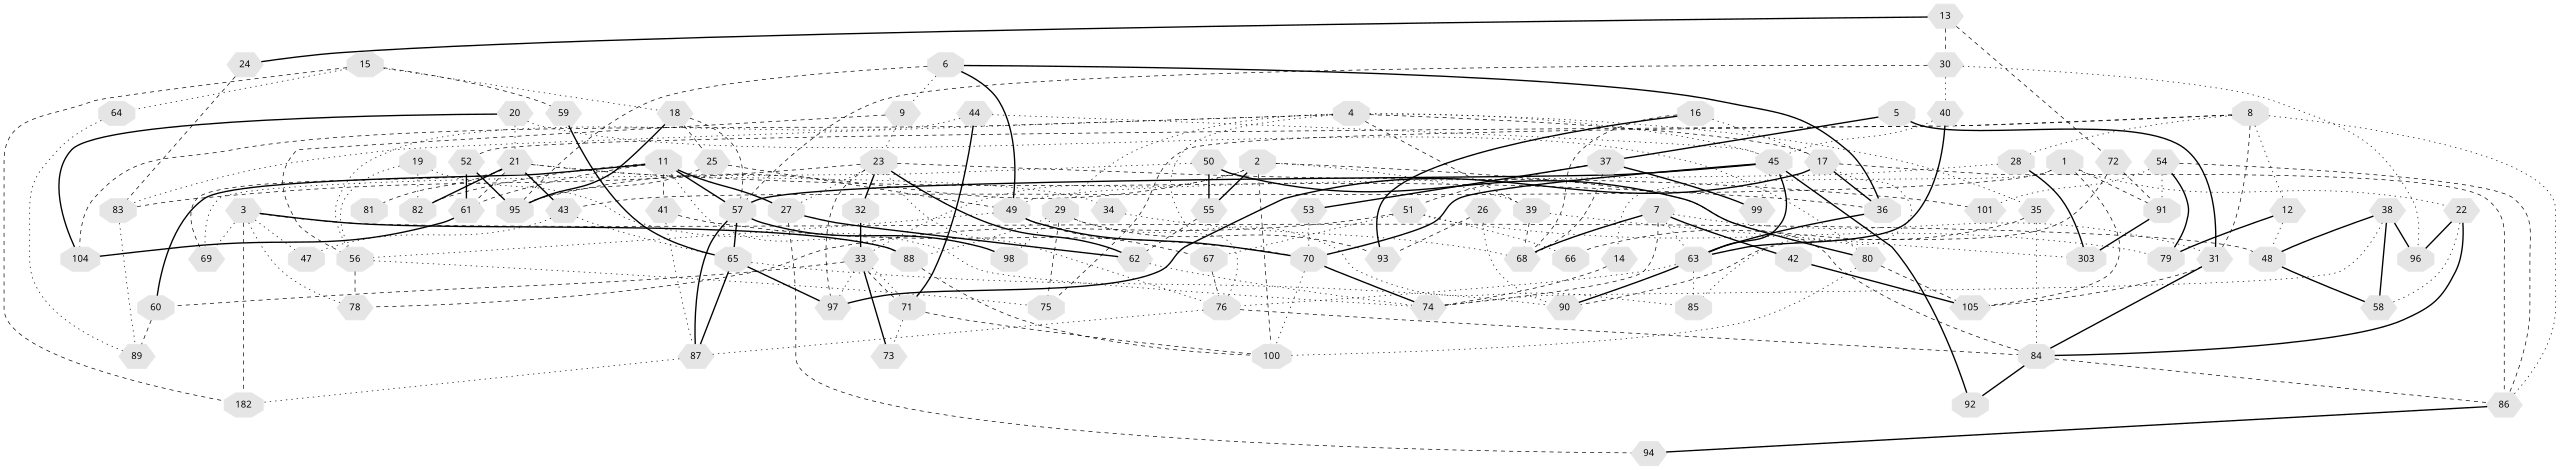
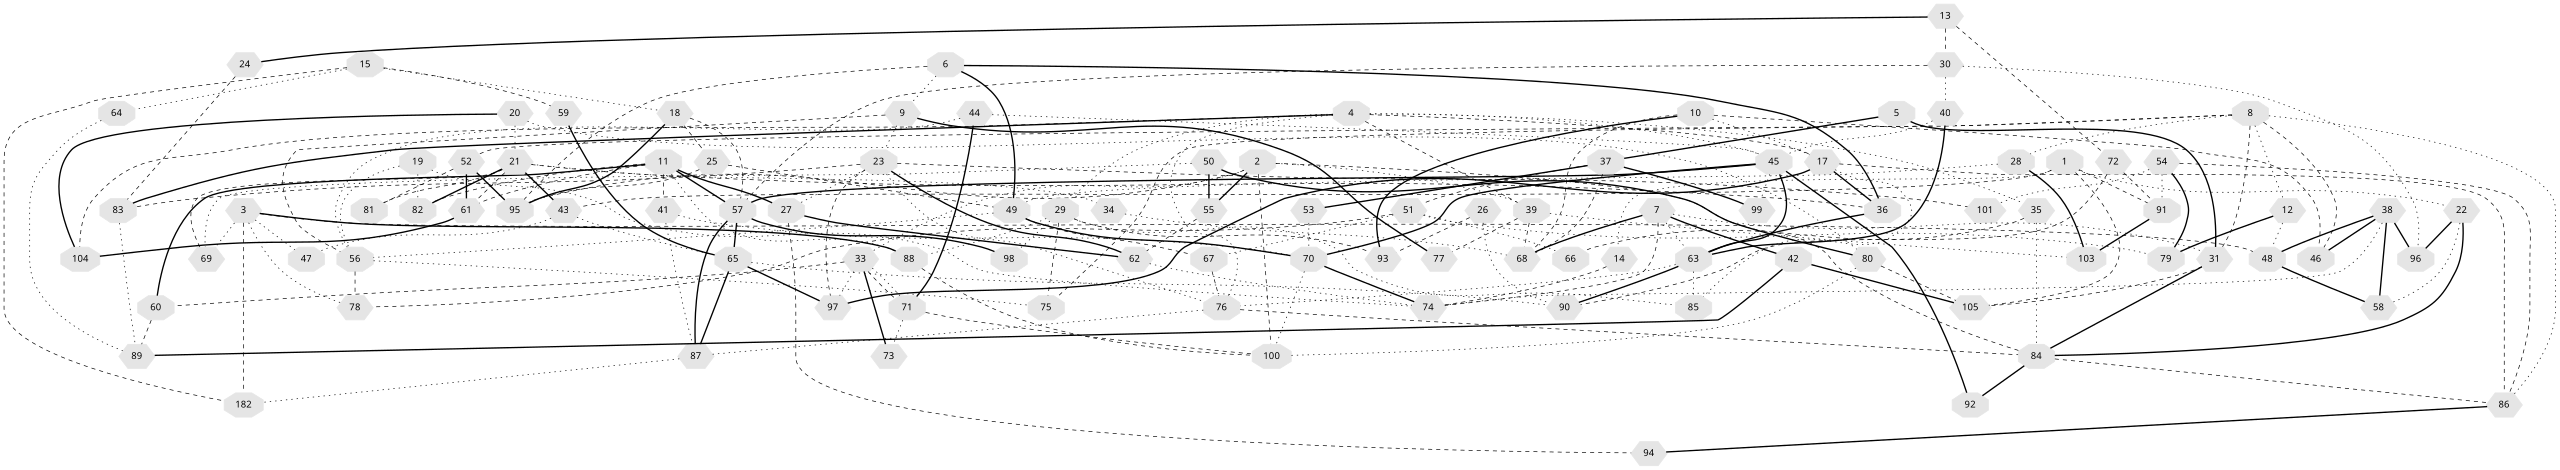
node "16": label "16" -> "10"
edge "4" -- "83": style dotted -> bold
edge "52" -- "81": added
node "32": removed
edge "41" -- "70": style dashed -> dotted
node "77": added
node "303": label "303" -> "103"
node "46": added
edge "42" -- "89": added
